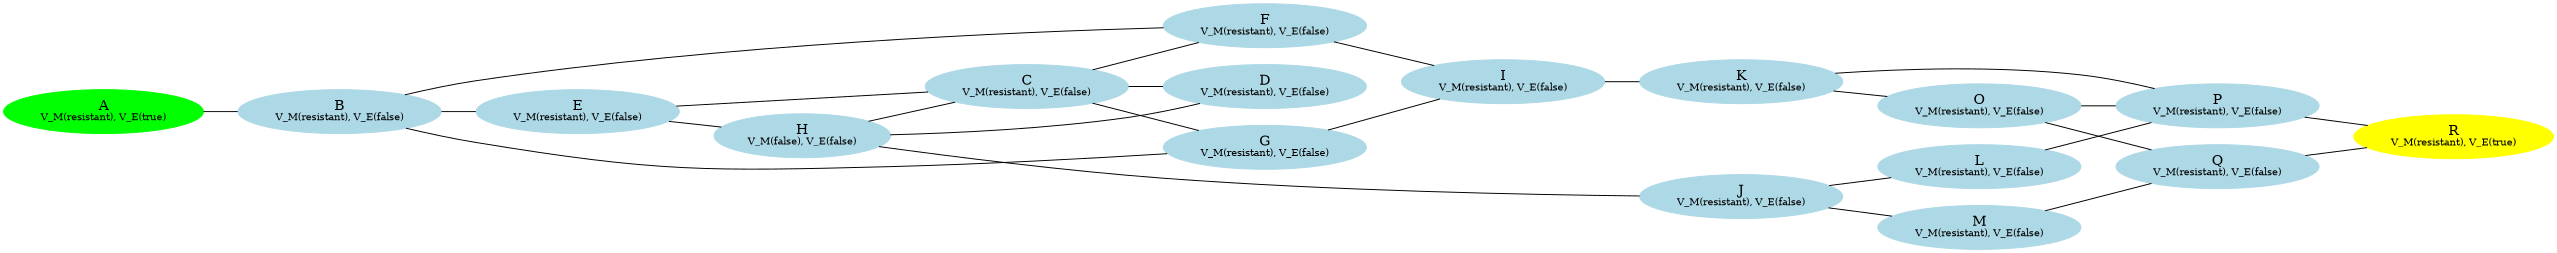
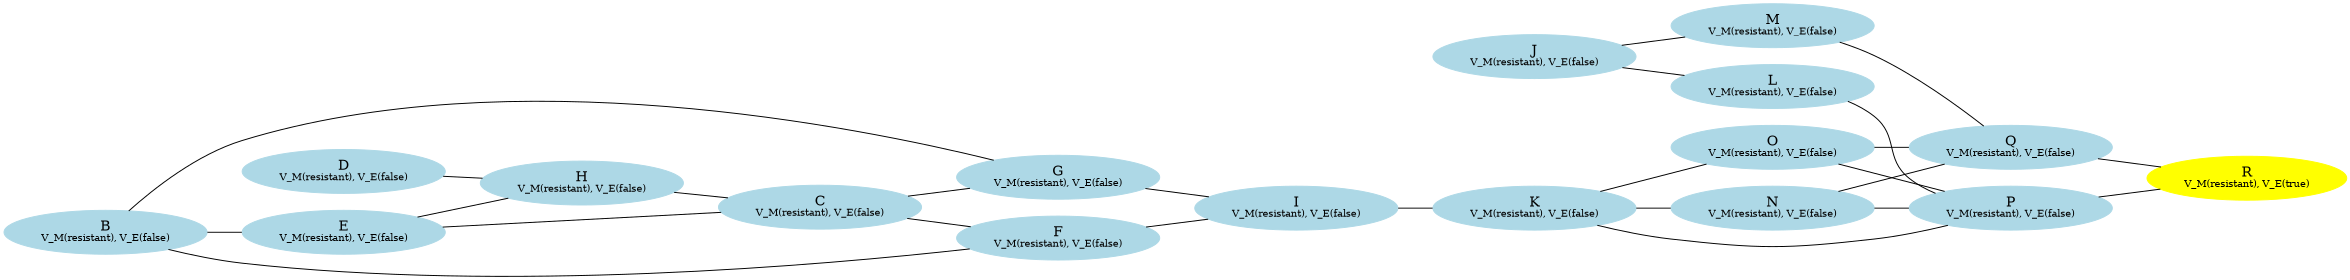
edge "C" -- "D": removed
node "A": removed
node "H": text "V_M(false), V_E(false)" -> "V_M(resistant), V_E(false)"
edge "H" -- "J": removed
node "N": added
